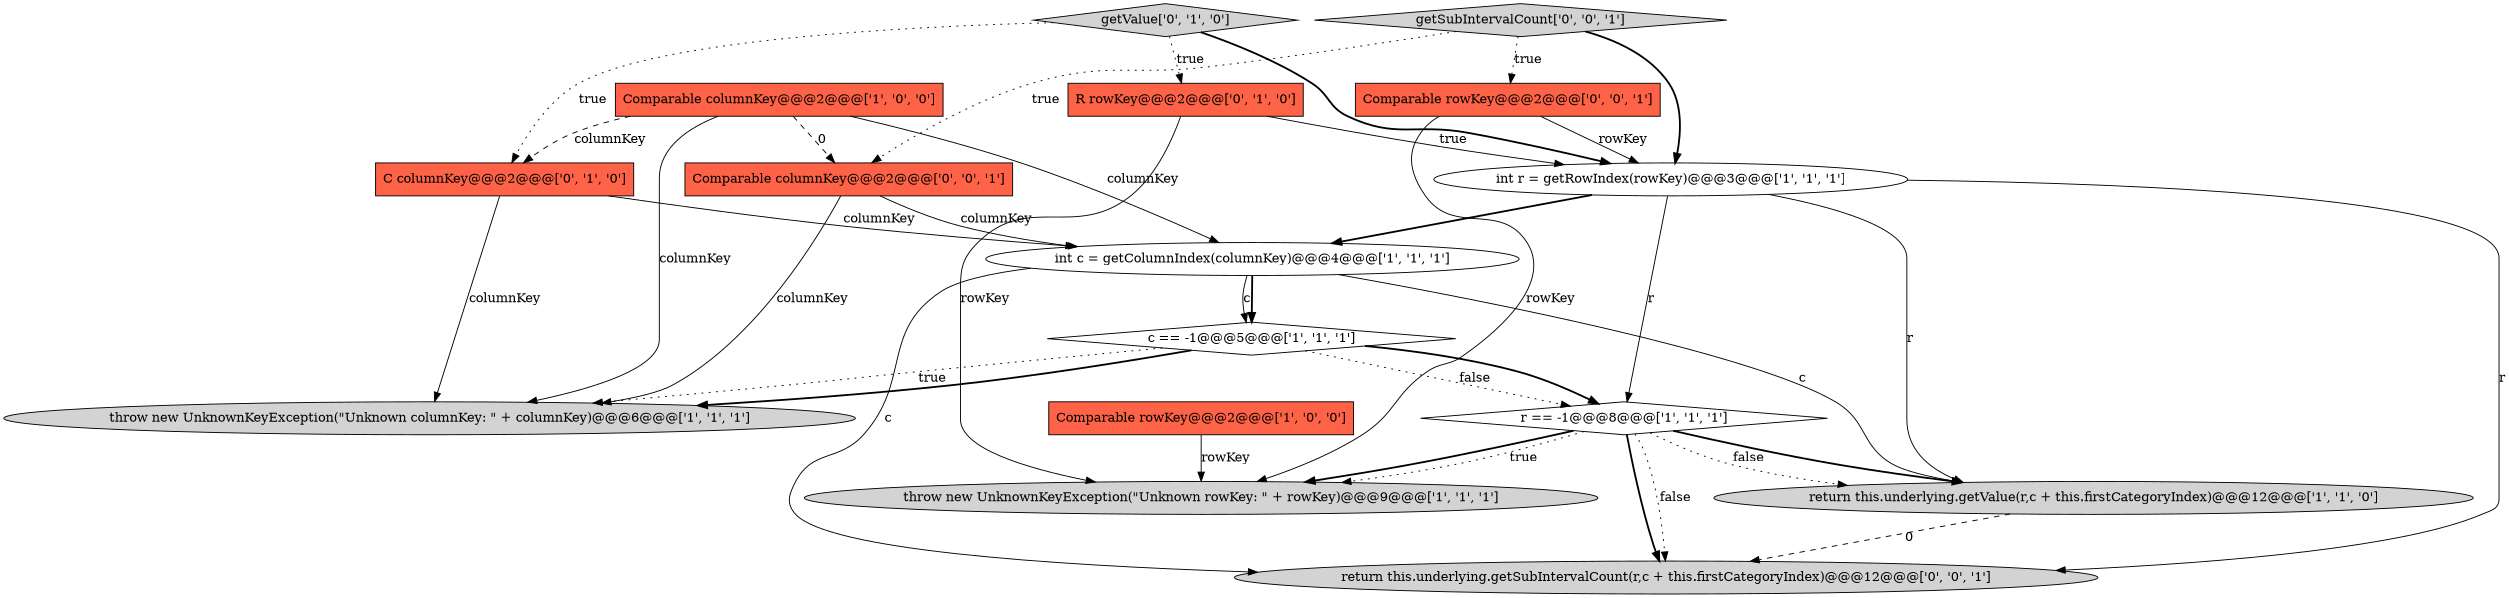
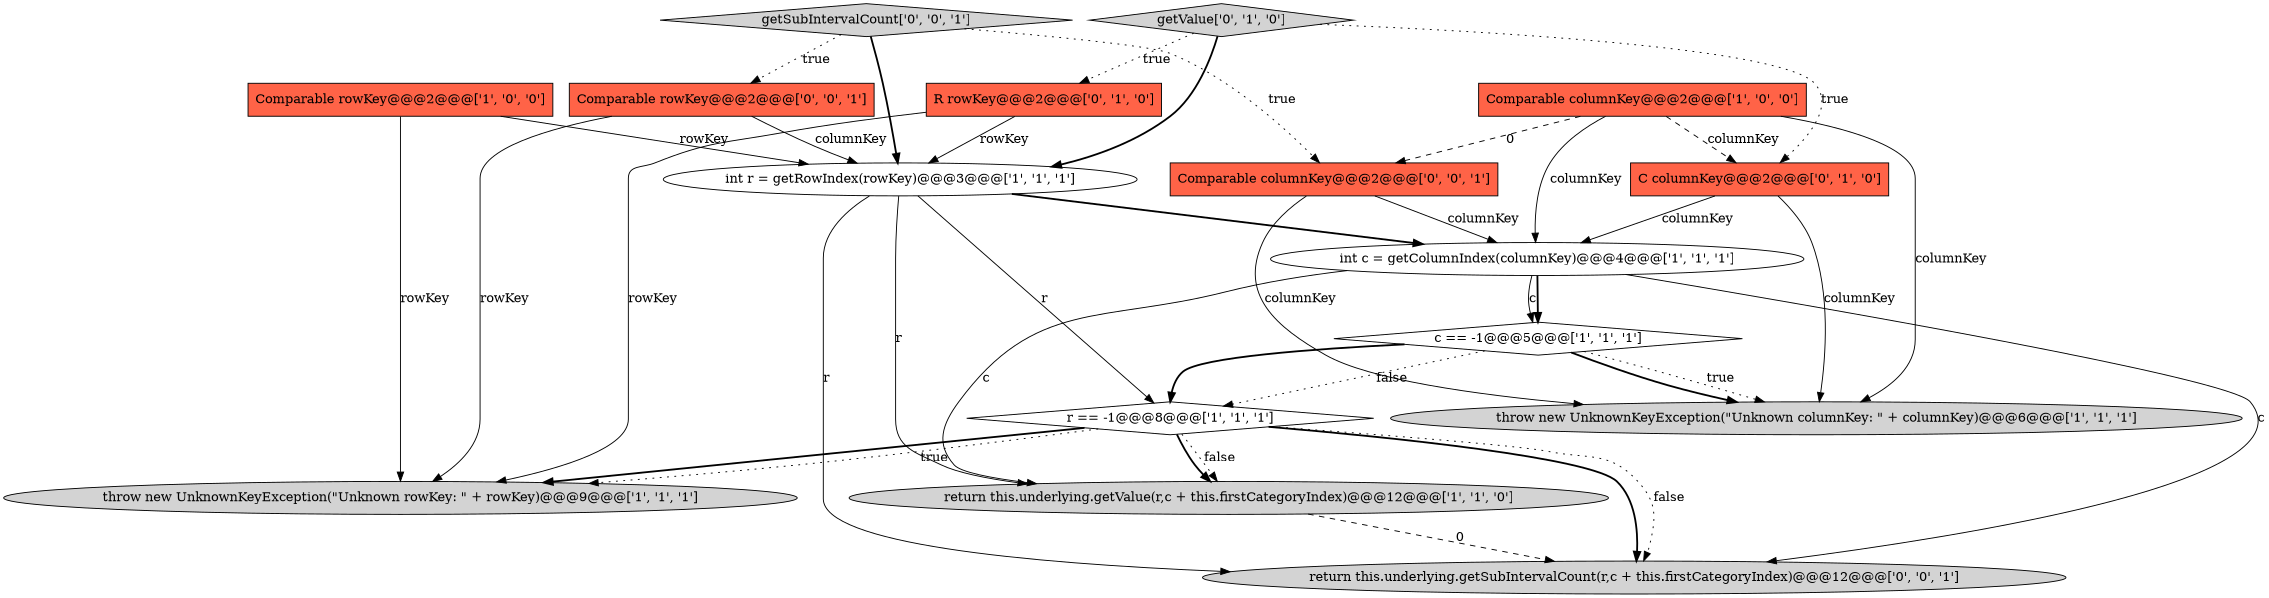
edge "Comparable rowKey@@@2@@@['1', '0', '0']" -> "int r = getRowIndex(rowKey)@@@3@@@['1', '1', '1']": added, label "rowKey"
edge "R rowKey@@@2@@@['0', '1', '0']" -> "int r = getRowIndex(rowKey)@@@3@@@['1', '1', '1']": label "true" -> "rowKey"
edge "Comparable rowKey@@@2@@@['0', '0', '1']" -> "int r = getRowIndex(rowKey)@@@3@@@['1', '1', '1']": label "rowKey" -> "columnKey"
